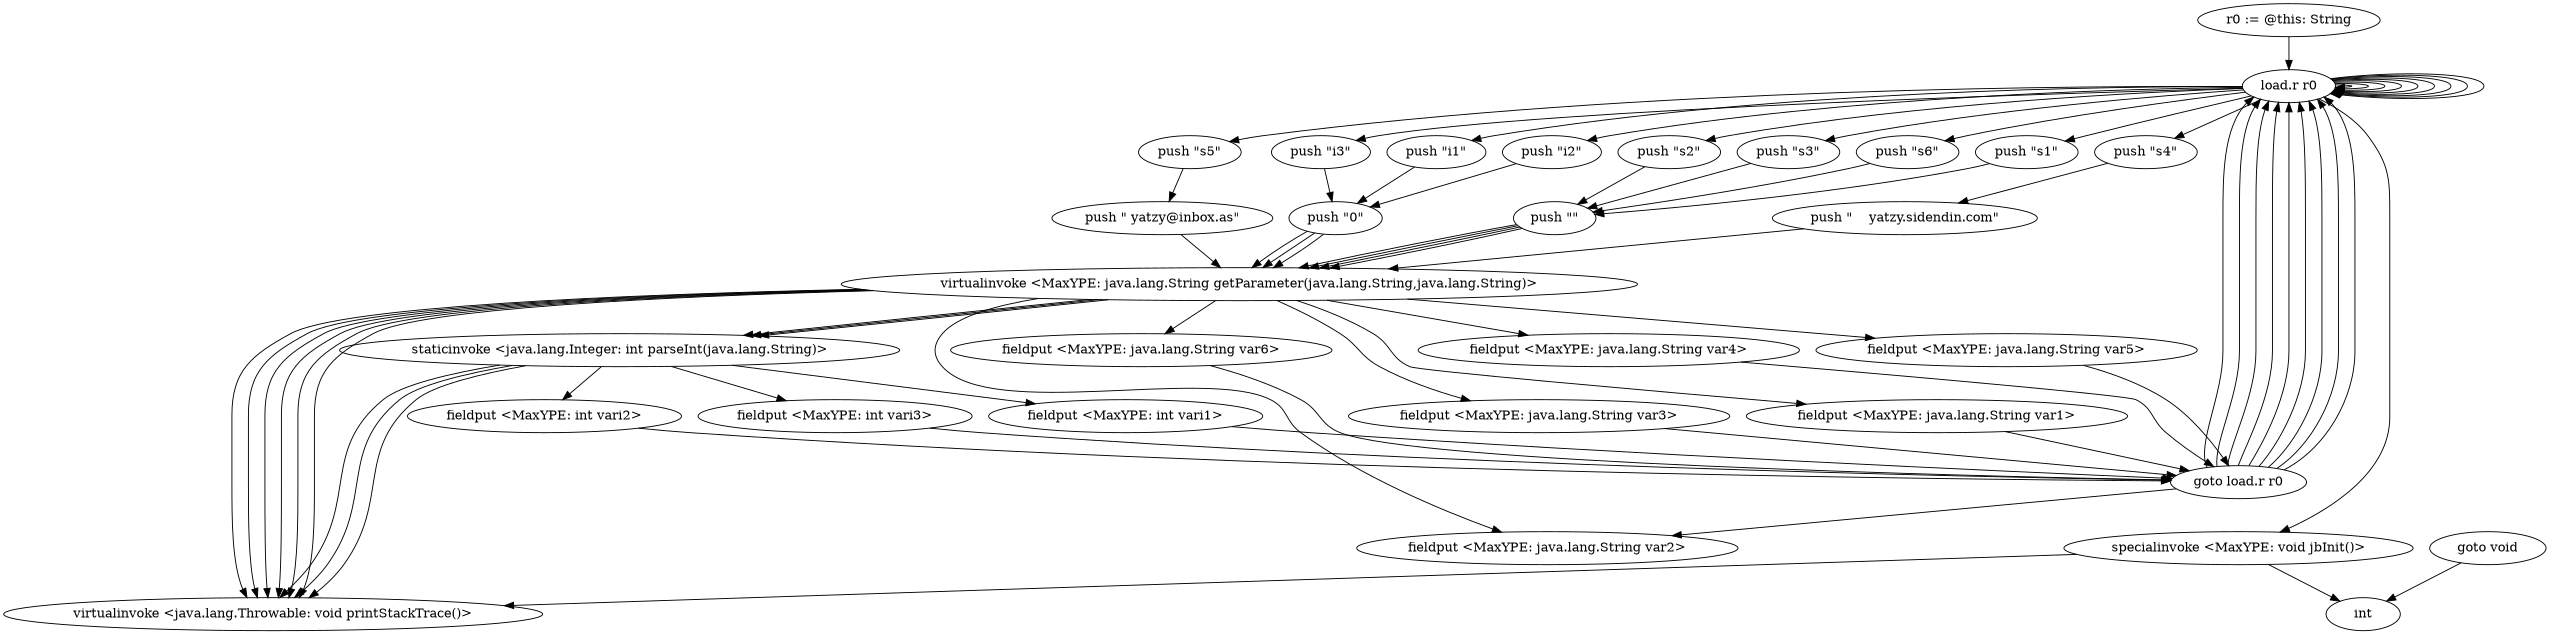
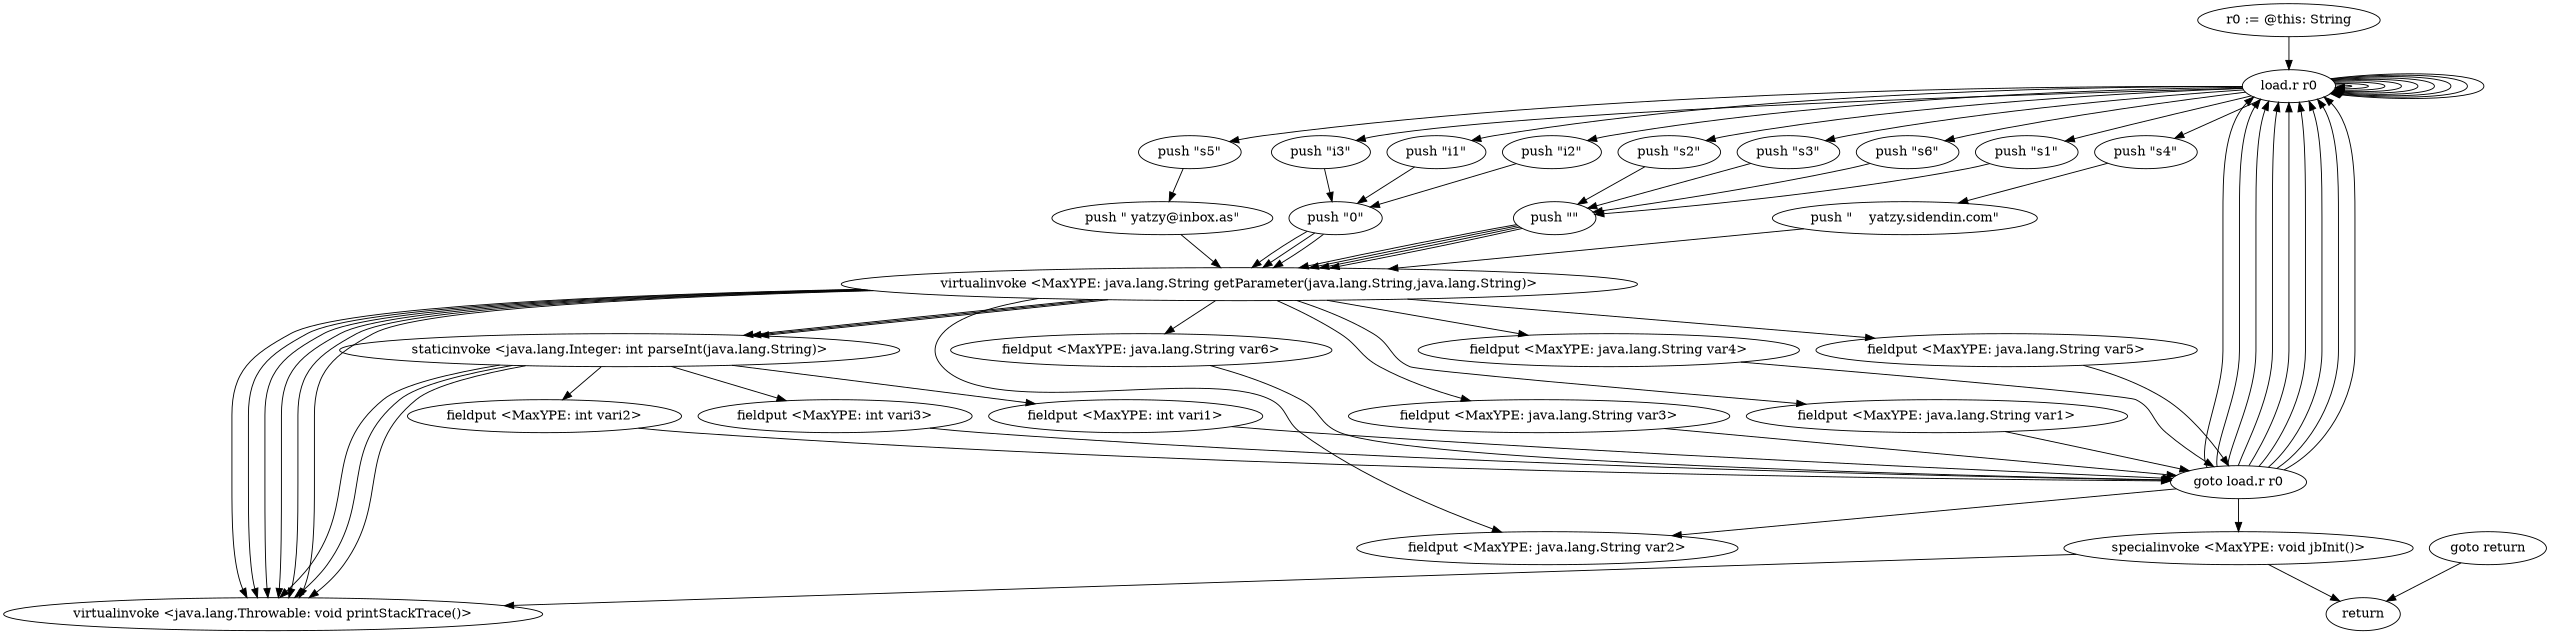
edge "load.r r0" -> "specialinvoke <MaxYPE: void jbInit()>": now "goto load.r r0" -> "specialinvoke <MaxYPE: void jbInit()>"
node "goto void": label "goto void" -> "goto return"
node "int": label "int" -> "return"
